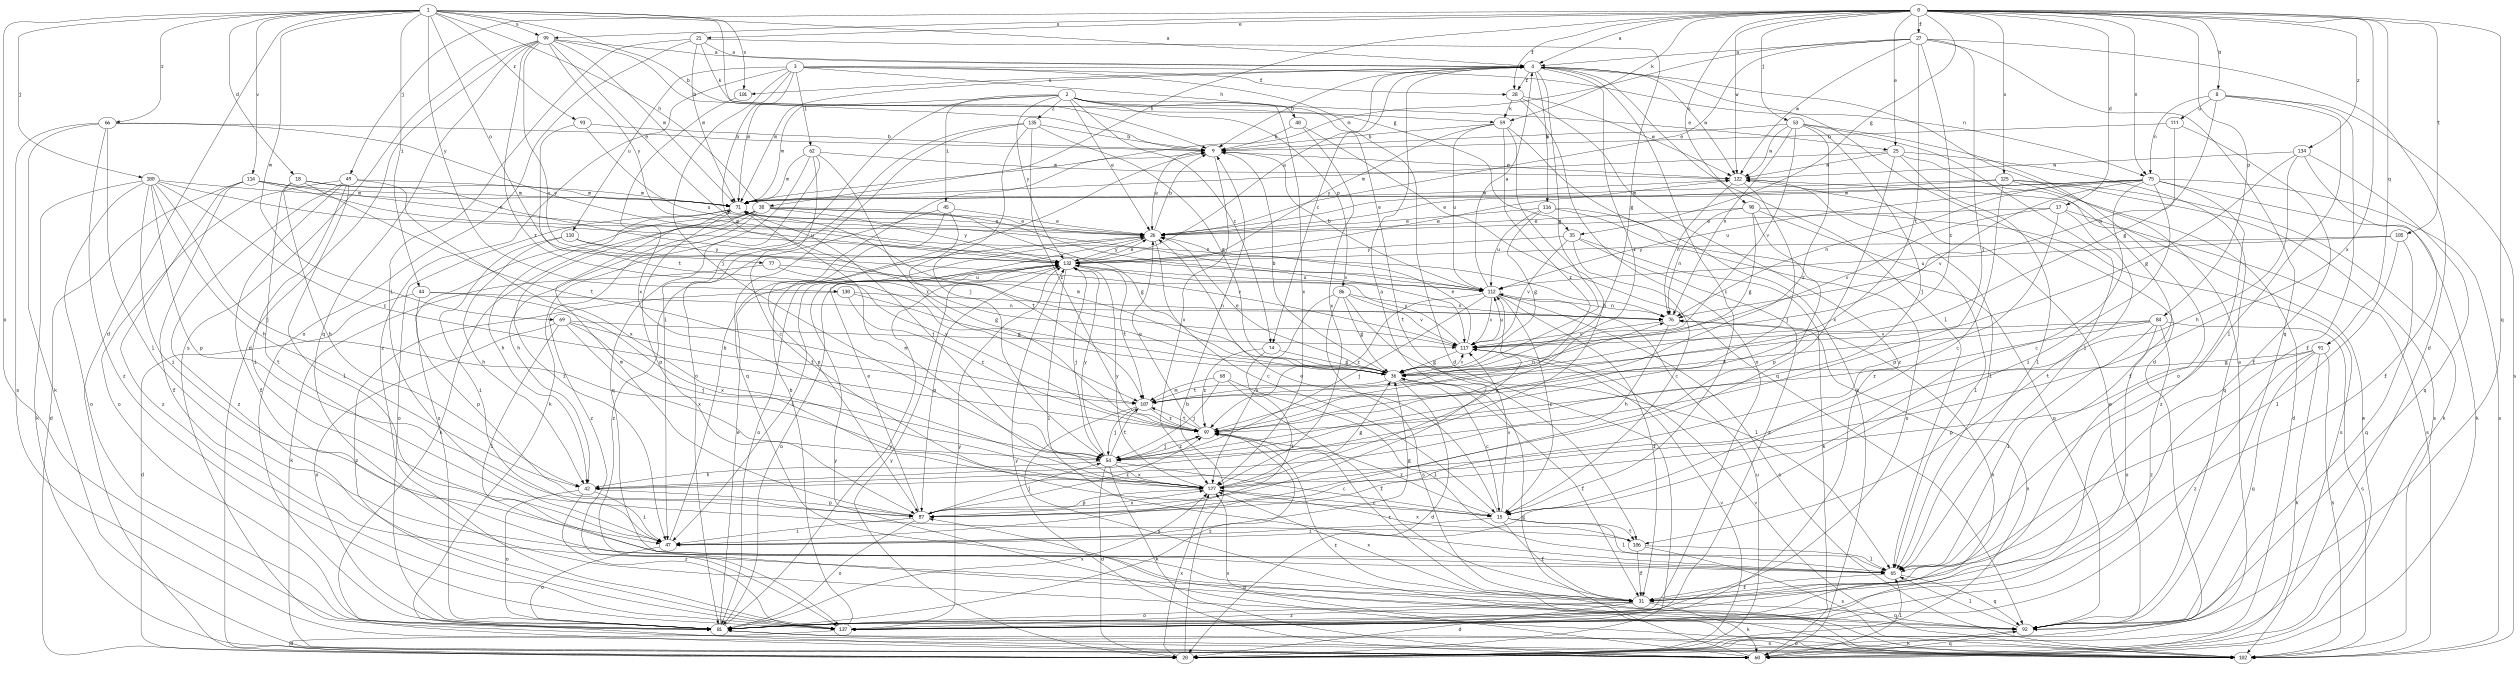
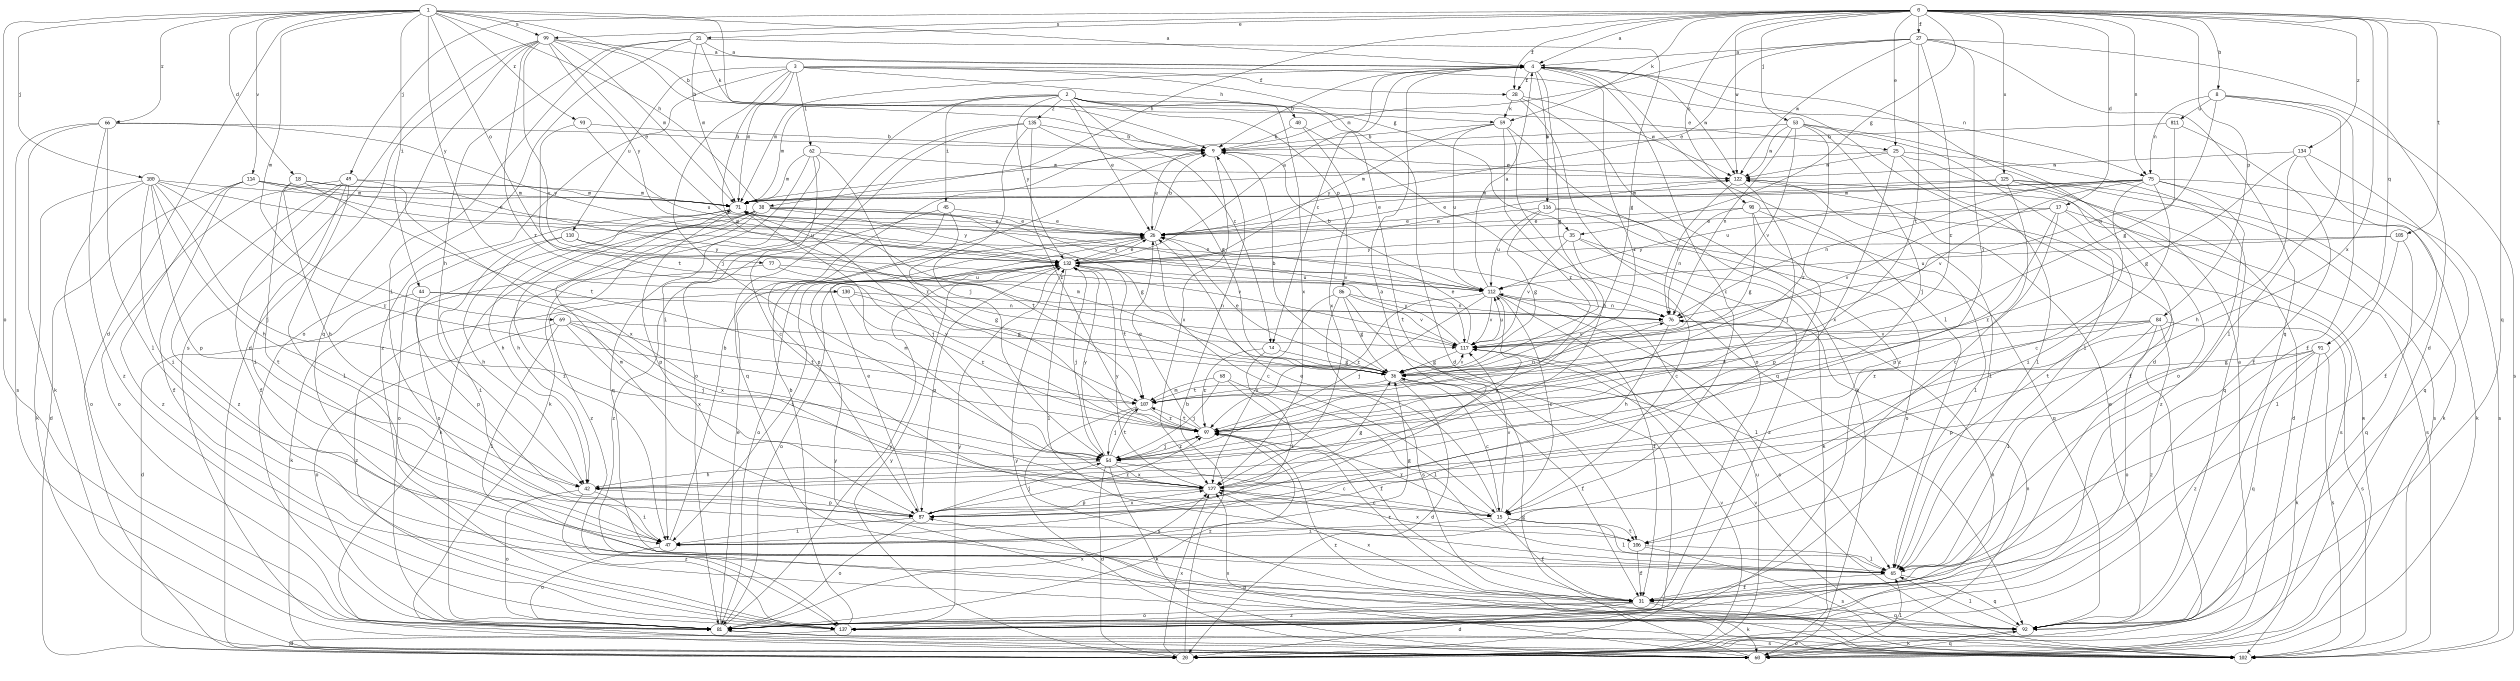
node "101": removed
node "111": label "111" -> "811"
edge "21" -> "42": added, label "h"
edge "17" -> "97": added, label "r"
edge "125" -> "15": now "125" -> "106"
